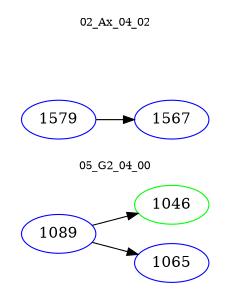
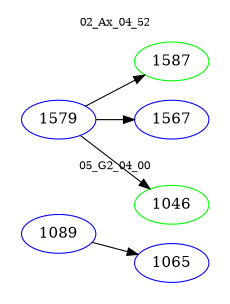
cluster "02_Ax_04_02": label "02_Ax_04_02" -> "02_Ax_04_52"
node "1587": added
edge "1089" -> "1046": now "1579" -> "1046"
